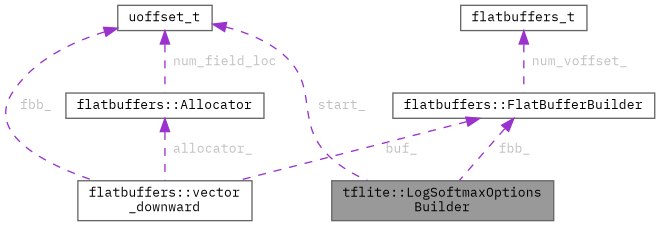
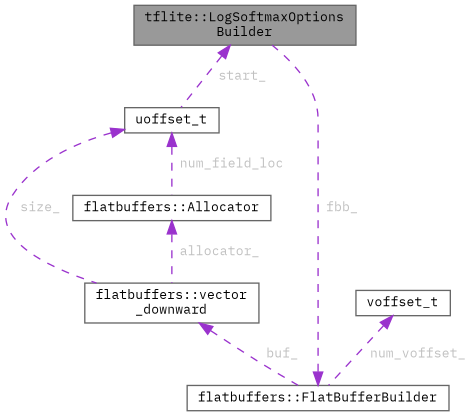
node "flatbuffers_t": label "flatbuffers_t" -> "voffset_t"
edge "tflite::LogSoftmaxOptions Builder" -> "uoffset_t": reversed
edge "flatbuffers::vector _downward" -> "uoffset_t": label " fbb_" -> " size_"
edge "flatbuffers::vector _downward" -> "flatbuffers::FlatBufferBuilder": reversed
